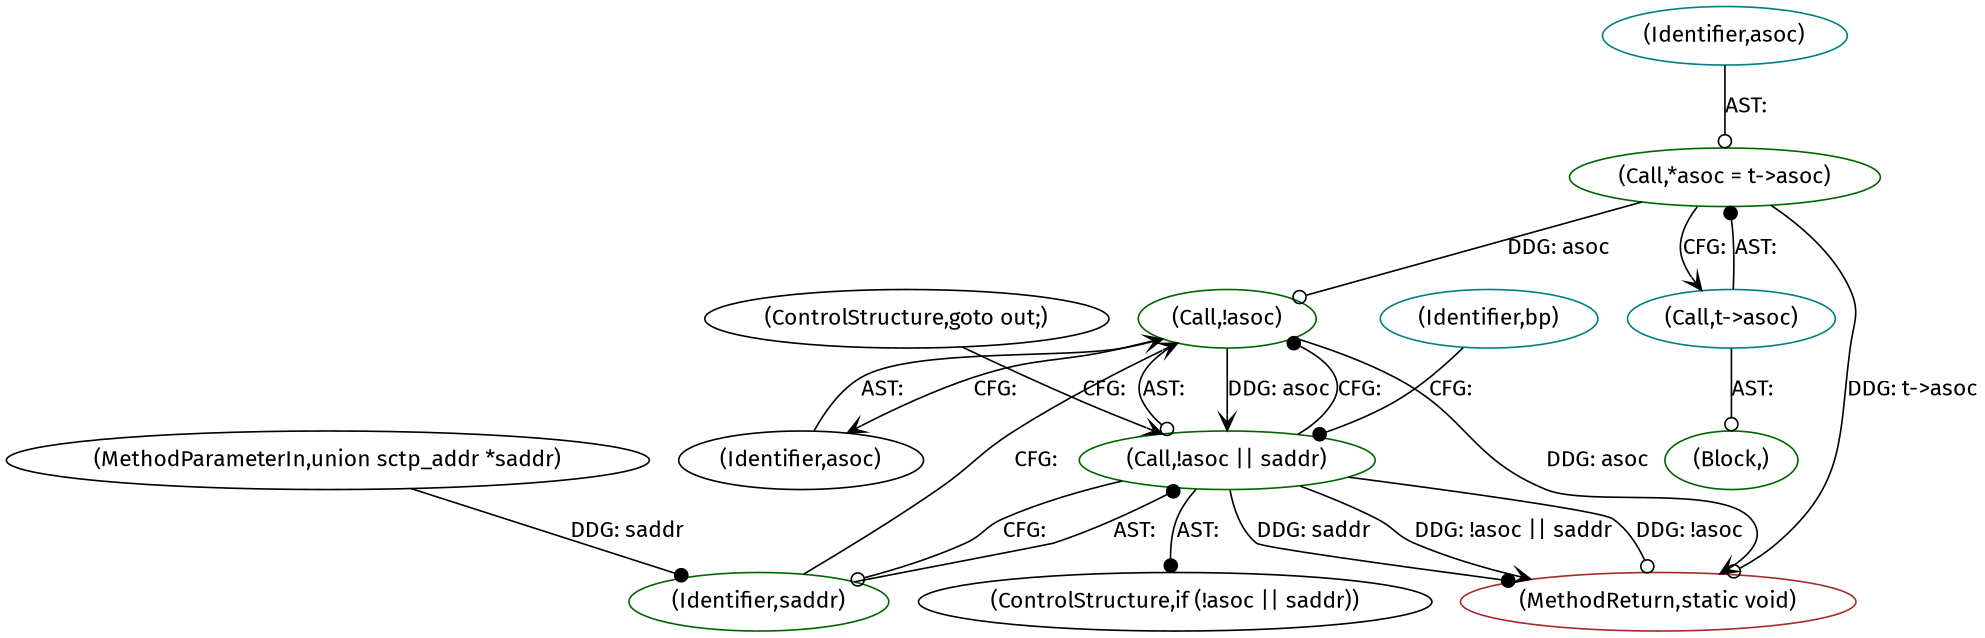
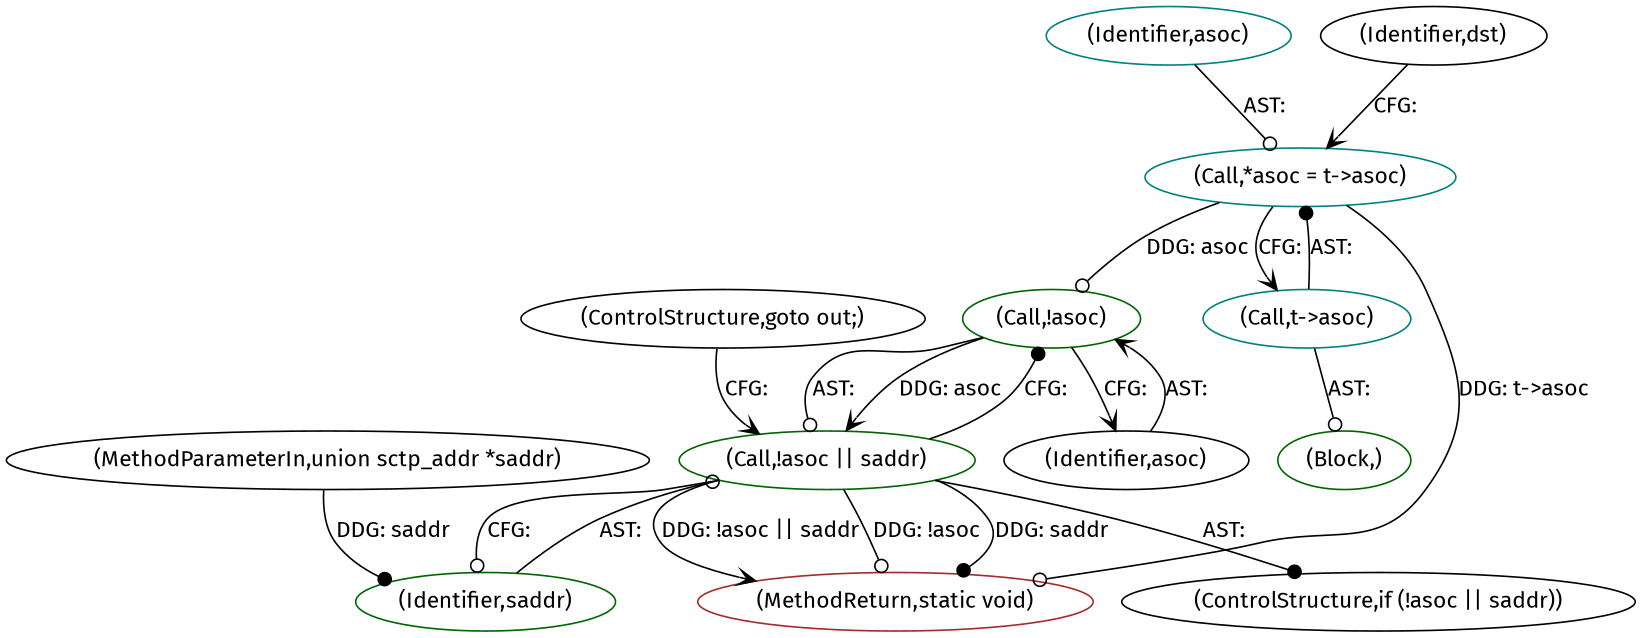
node "(Identifier,dst)": added
node "(Call,*asoc = t->asoc)": color darkgreen -> teal
node "(Identifier,bp)": removed
edge "(Identifier,saddr)" -> "(Call,!asoc)": removed, label "CFG:"
edge "(Call,!asoc)" -> "(MethodReturn,static void)": removed, label "DDG: asoc"
edge "(Identifier,saddr)" -> "(Call,!asoc || saddr)": arrowhead dot -> odot
